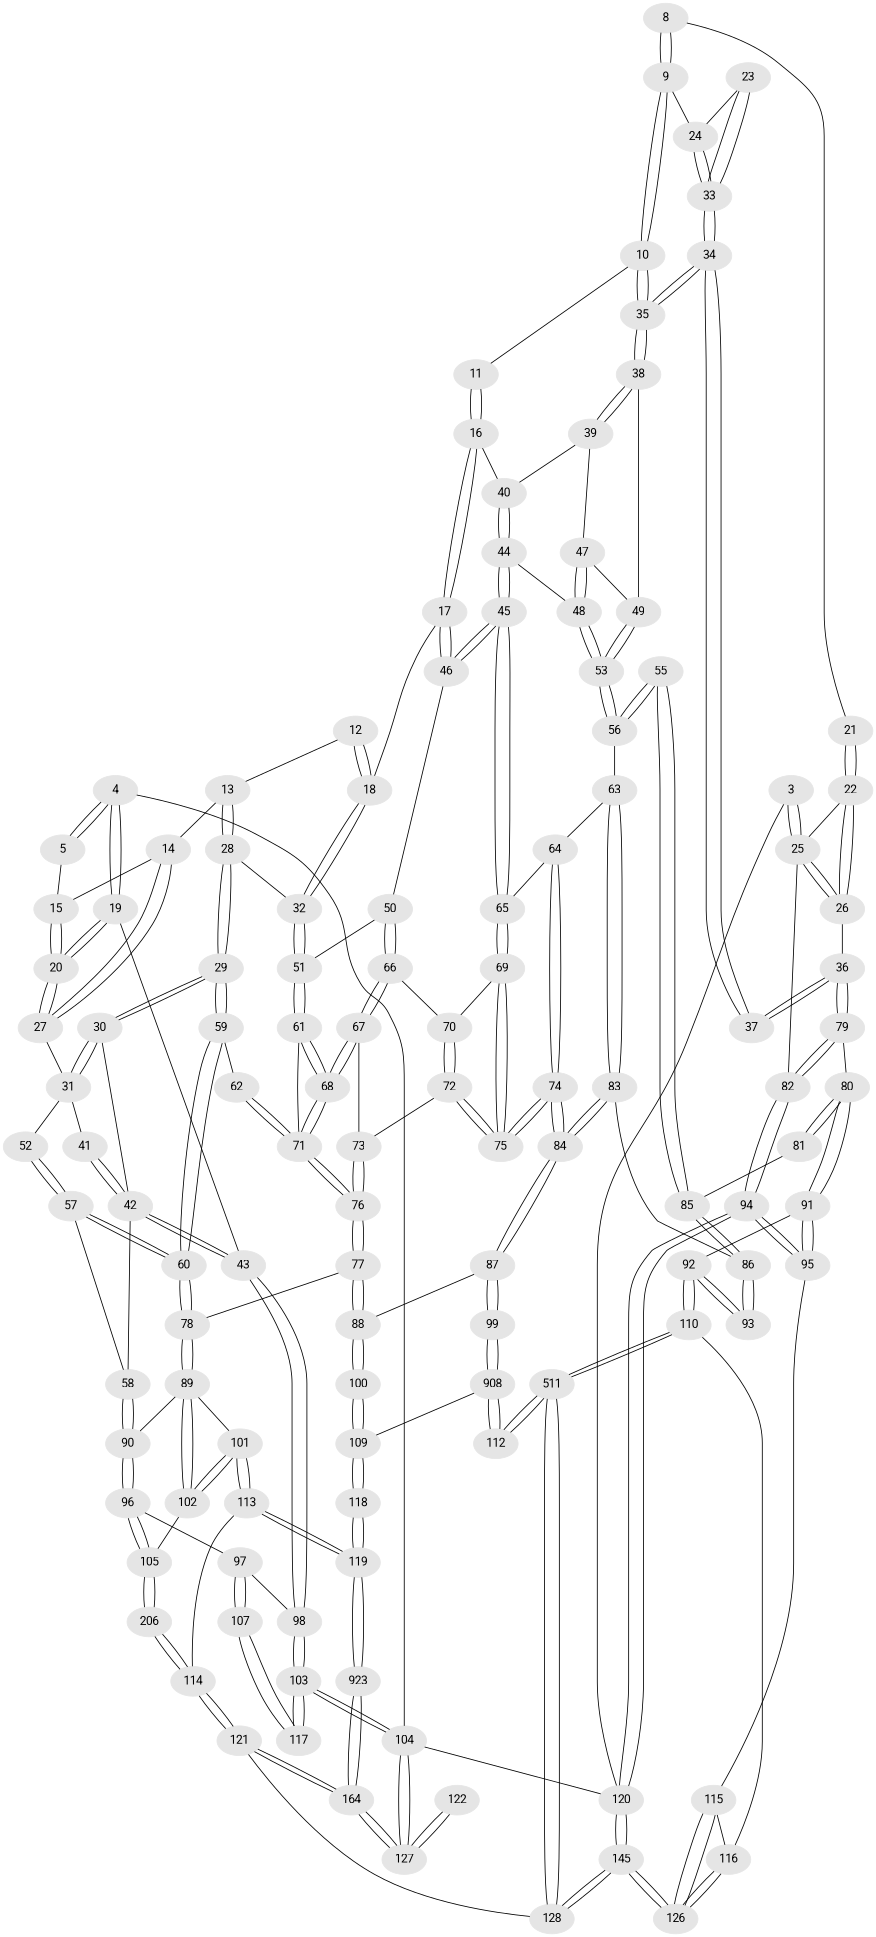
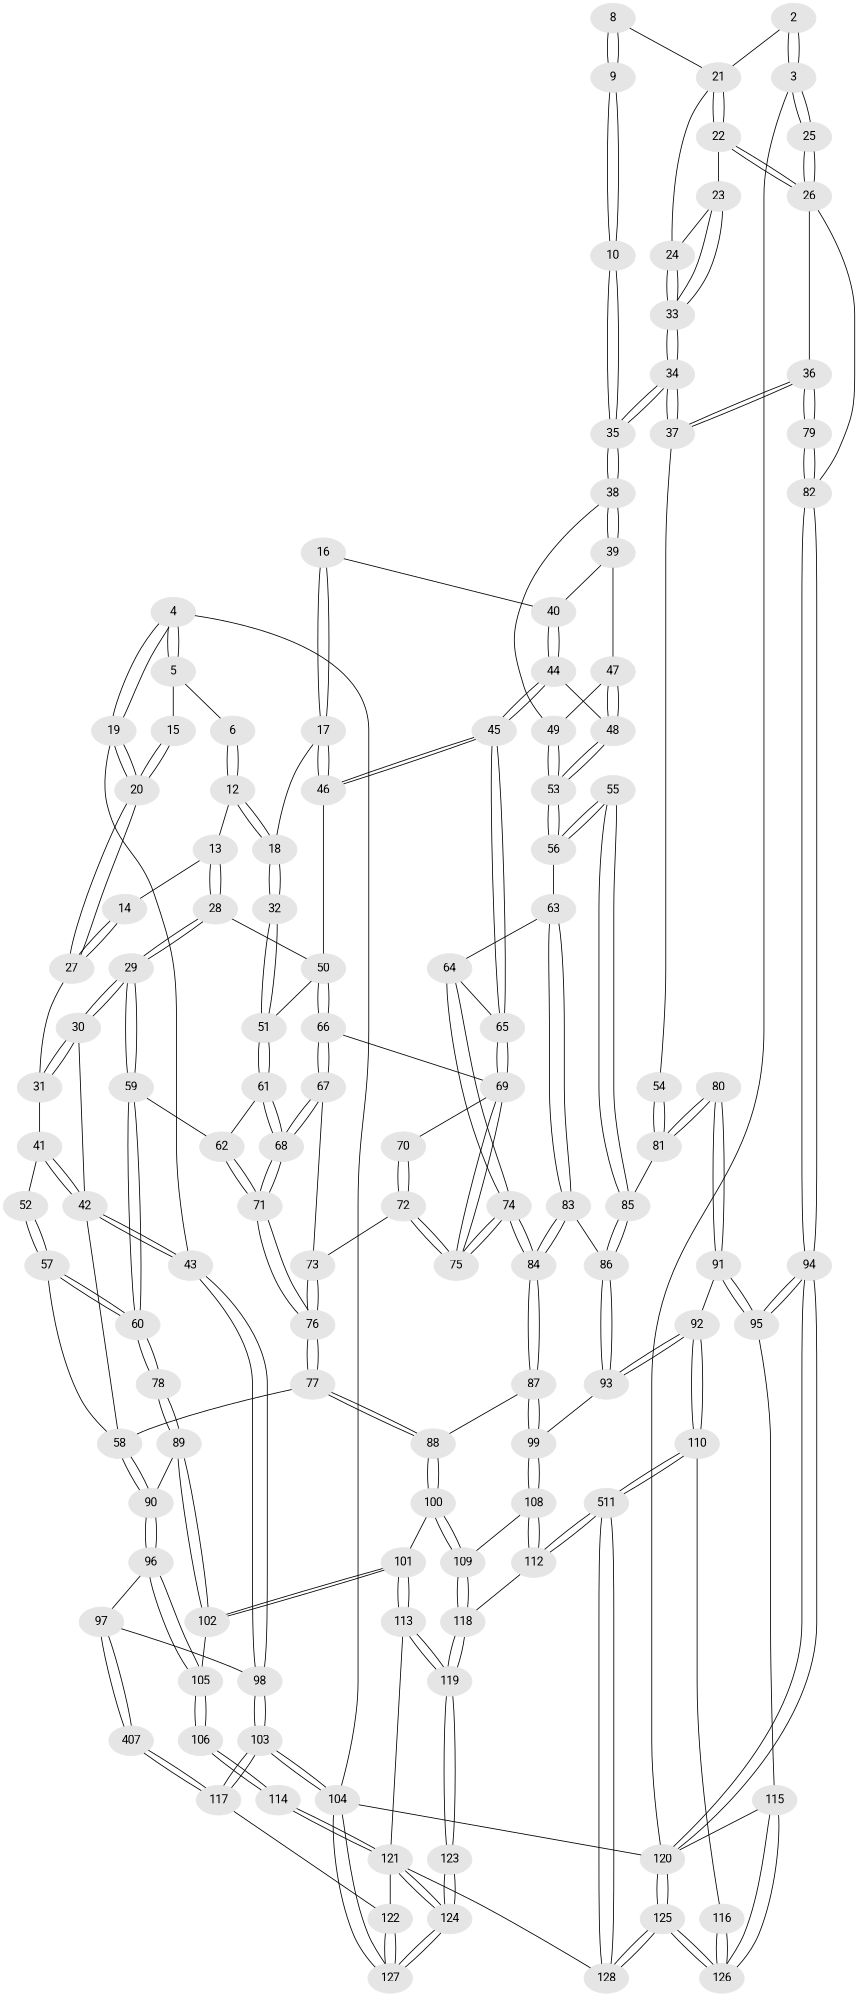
node "2": added
edge "9" -- "24": now "21" -- "24"
node "11": removed
node "6": added
edge "22" -- "25": now "22" -- "23"
edge "28" -- "32": now "28" -- "50"
edge "14" -- "15": removed
edge "25" -- "82": now "26" -- "82"
edge "66" -- "70": now "66" -- "69"
edge "79" -- "80": removed
edge "61" -- "71": now "61" -- "62"
node "54": added
edge "31" -- "52": now "41" -- "52"
edge "77" -- "78": now "77" -- "58"
node "908": label "908" -> "108"
edge "89" -- "101": now "100" -- "101"
edge "93" -- "99": added
edge "113" -- "114": now "113" -- "121"
edge "112" -- "118": added
node "206": label "206" -> "106"
node "107": label "107" -> "407"
node "923": label "923" -> "123"
node "164": label "164" -> "124"
edge "115" -- "116": now "115" -- "120"
edge "117" -- "122": added
node "145": label "145" -> "125"
edge "121" -- "122": added
